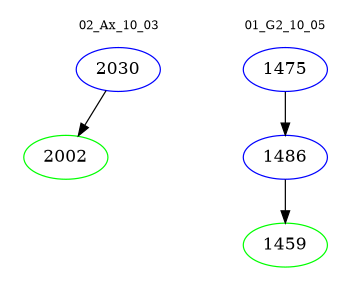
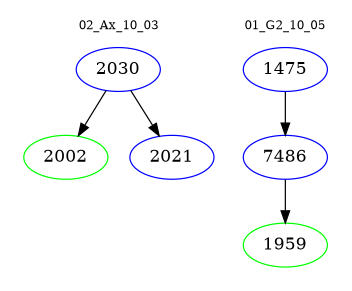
node "2021": added
node "1486": label "1486" -> "7486"
node "1459": label "1459" -> "1959"
